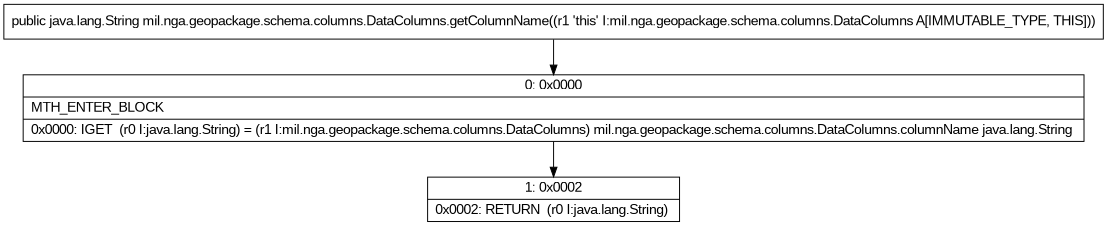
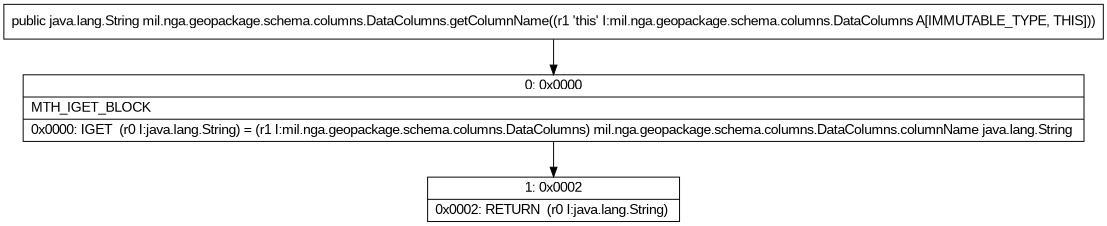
node "0: 0x0000": text "MTH_ENTER_BLOCK" -> "MTH_IGET_BLOCK"
